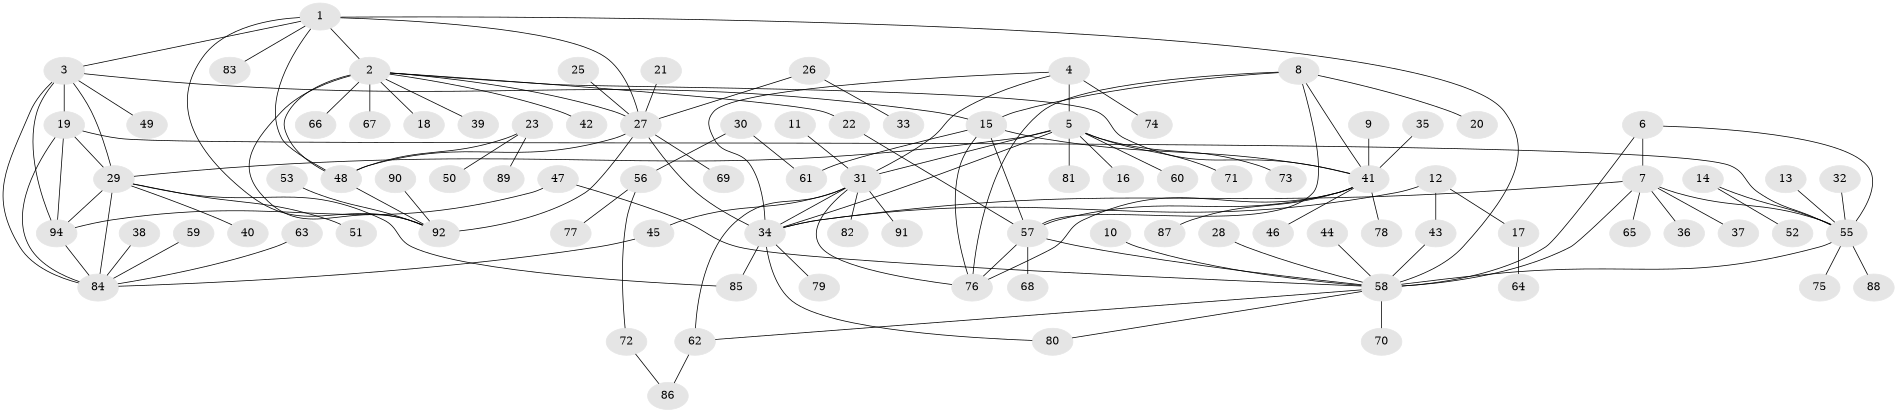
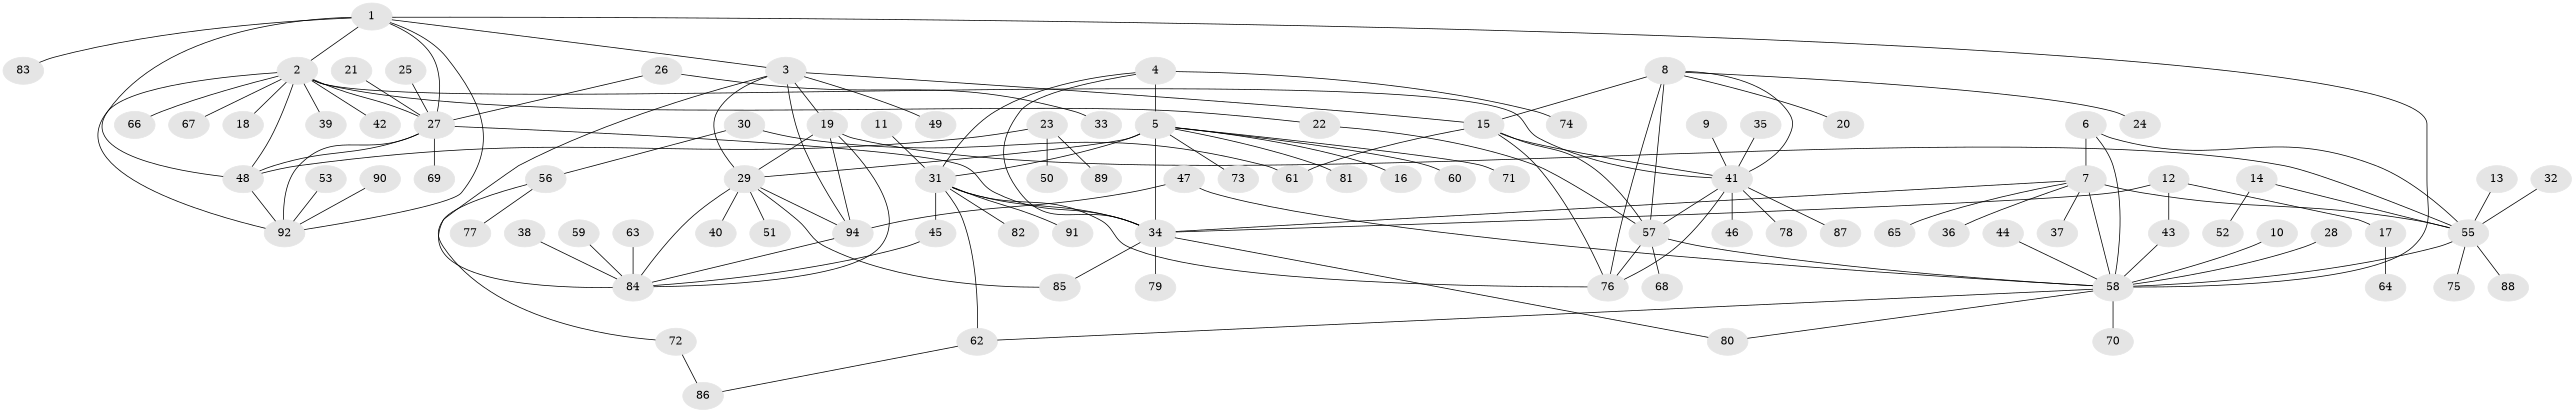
node "24": added
